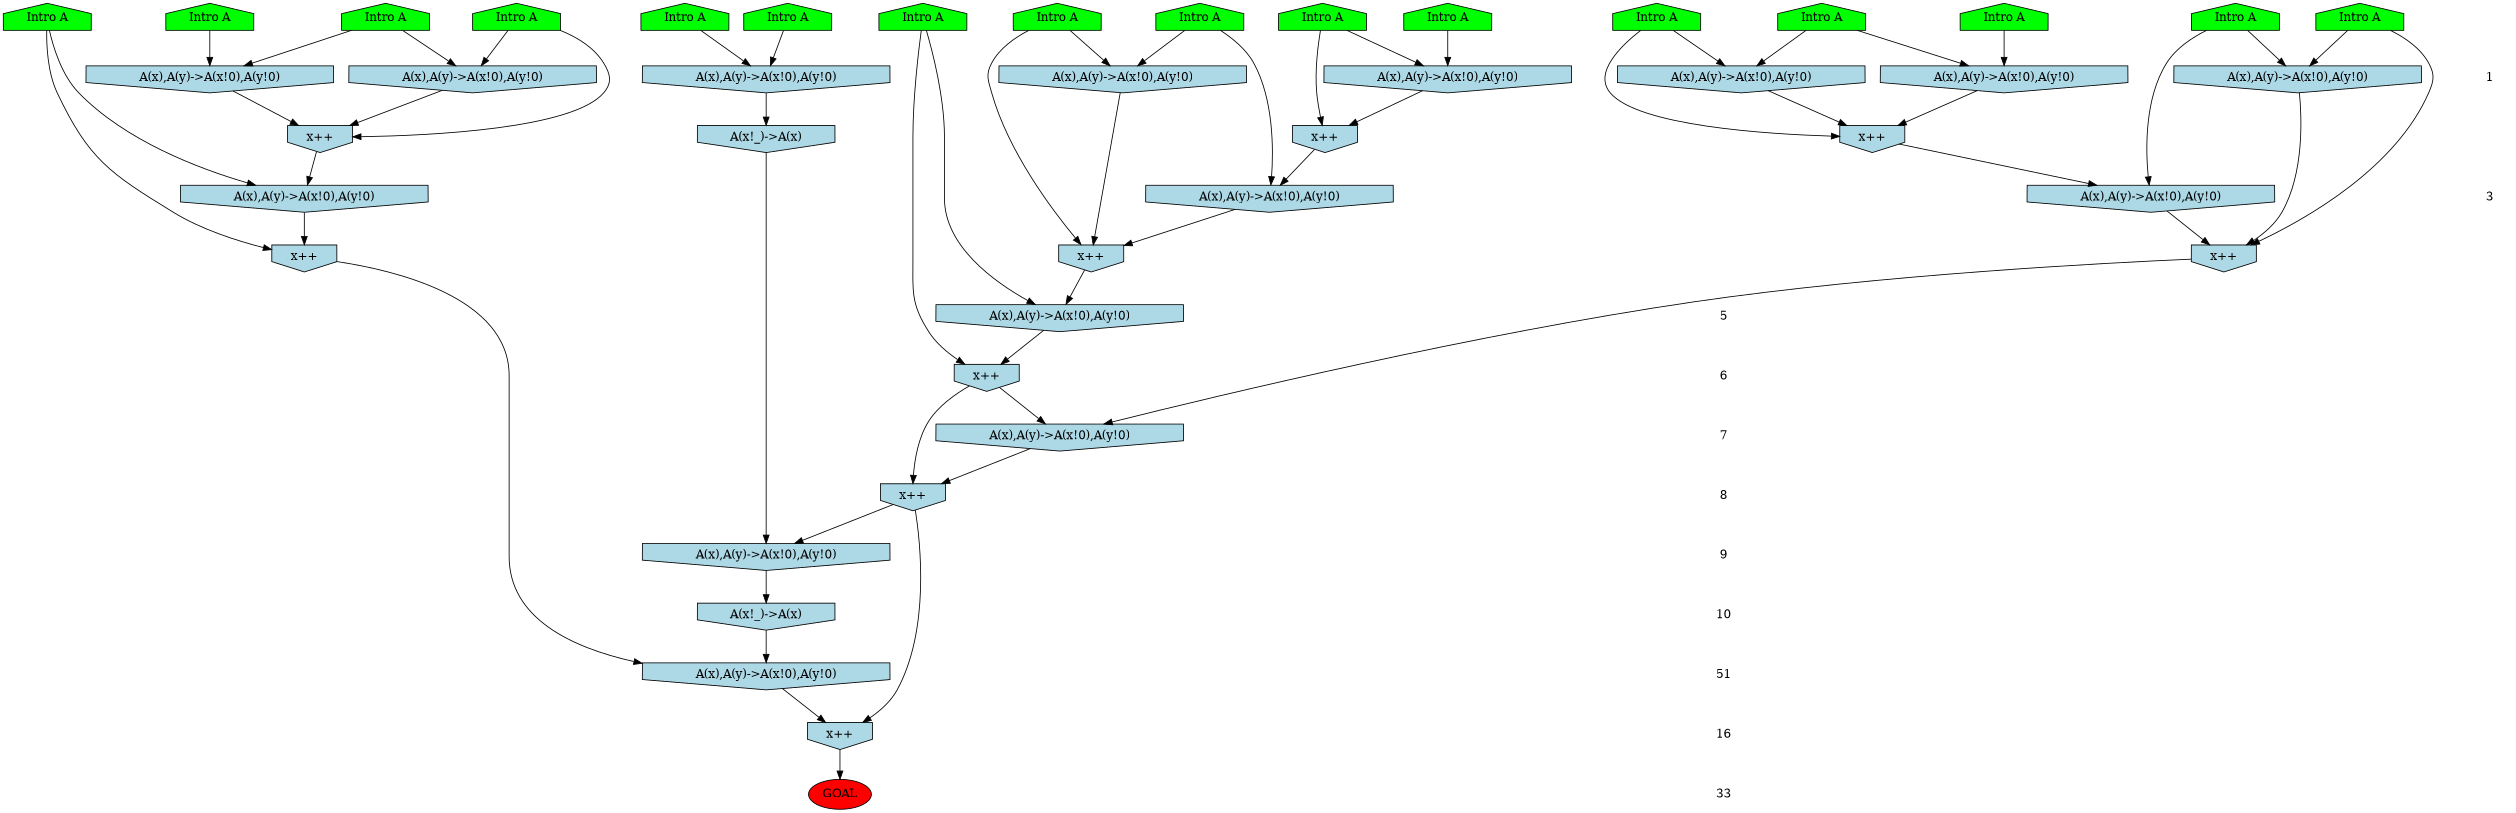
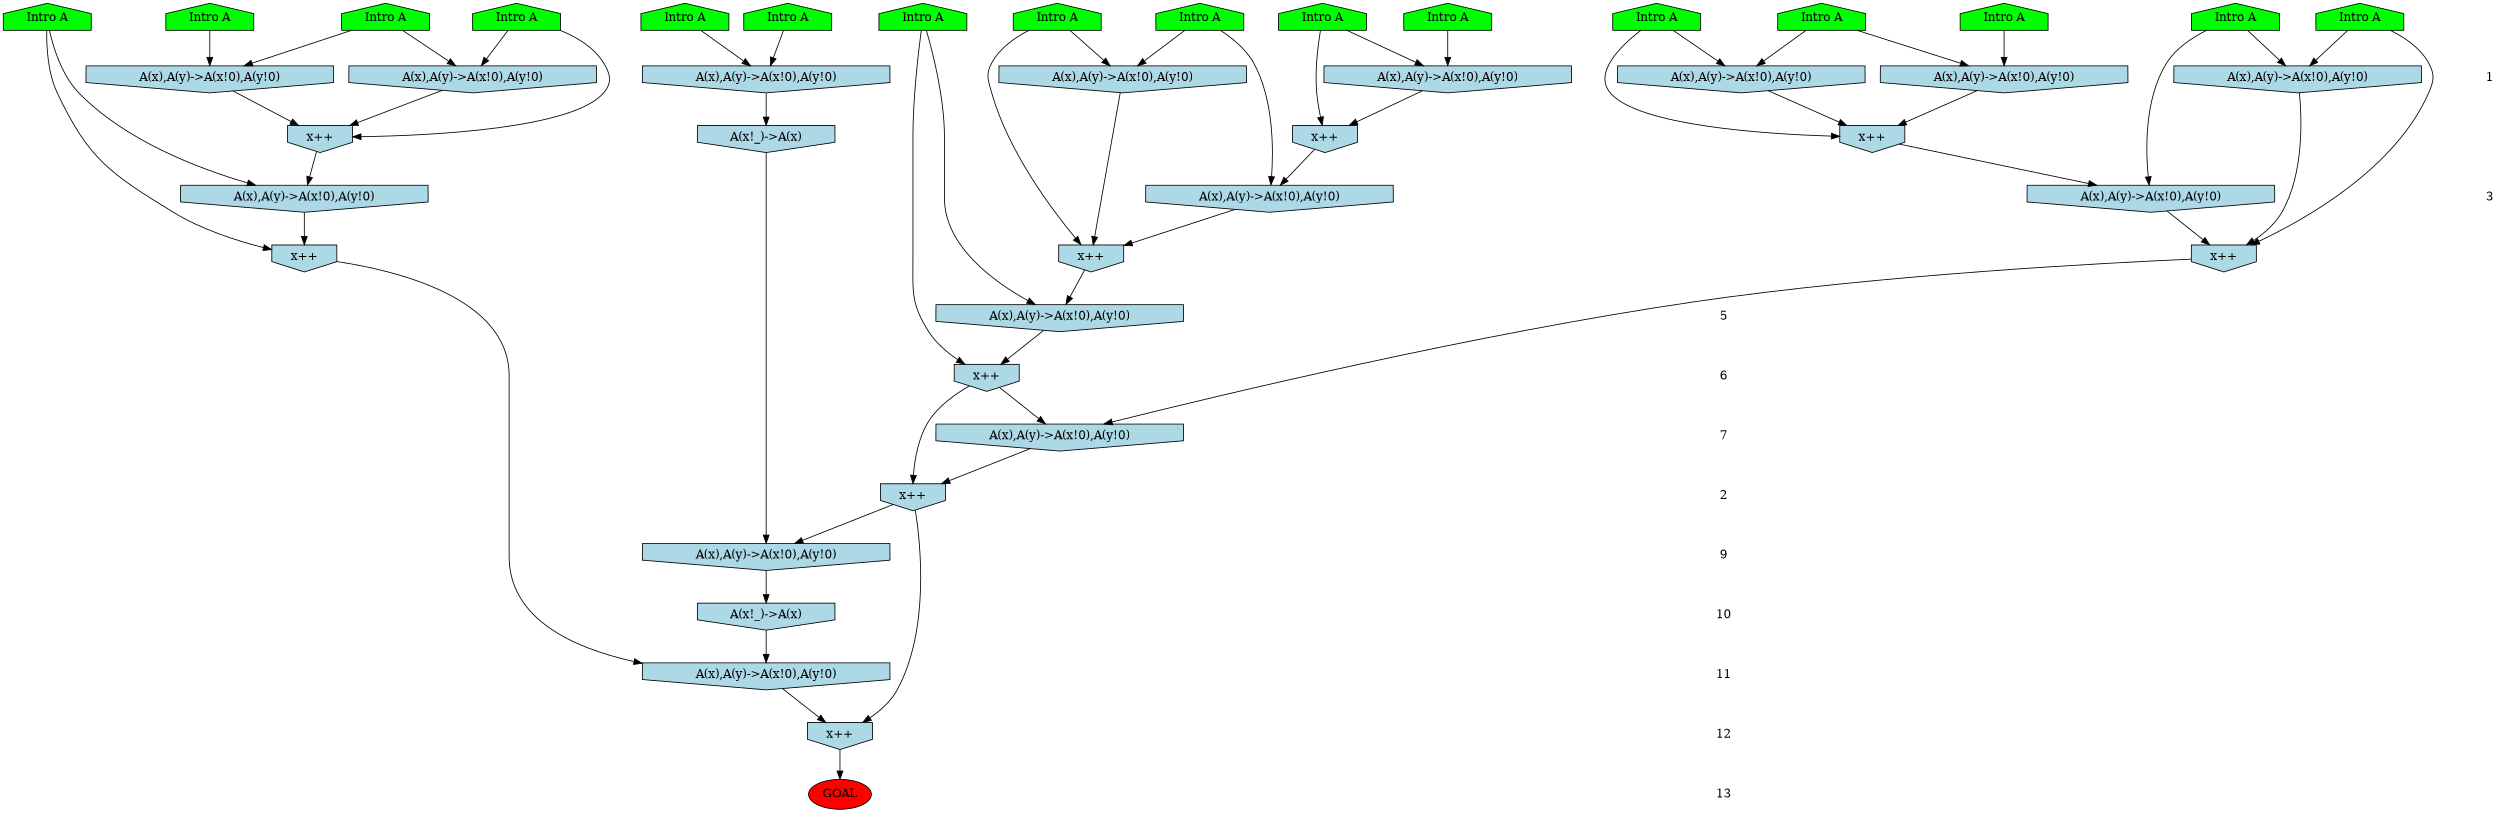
node "8": label "8" -> "2"
node "51": label "51" -> "11"
node "16": label "16" -> "12"
node "33": label "33" -> "13"
